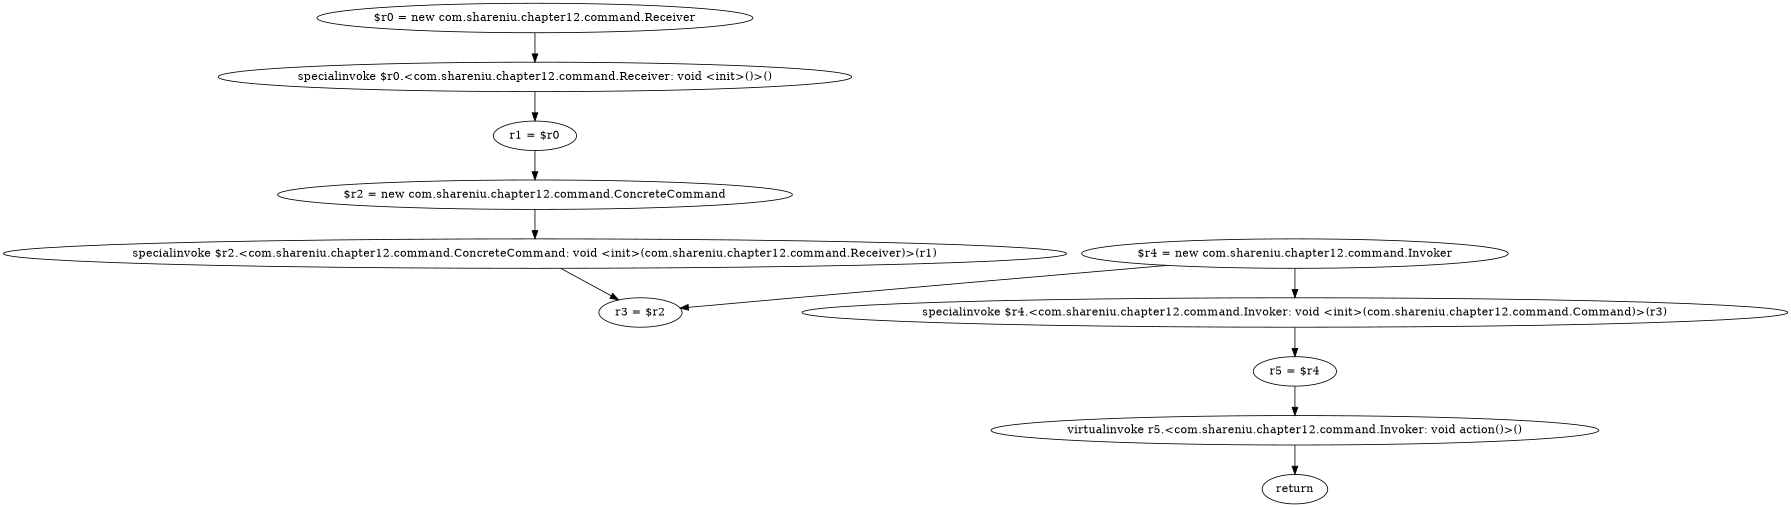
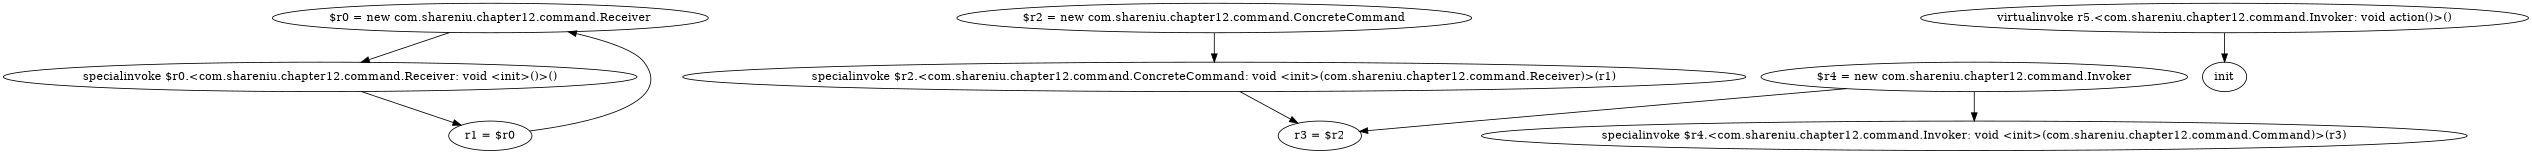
edge "r1 = $r0" -> "$r2 = new com.shareniu.chapter12.command.ConcreteCommand": now "r1 = $r0" -> "$r0 = new com.shareniu.chapter12.command.Receiver"
node "r5 = $r4": removed
node "return": label "return" -> "init"
